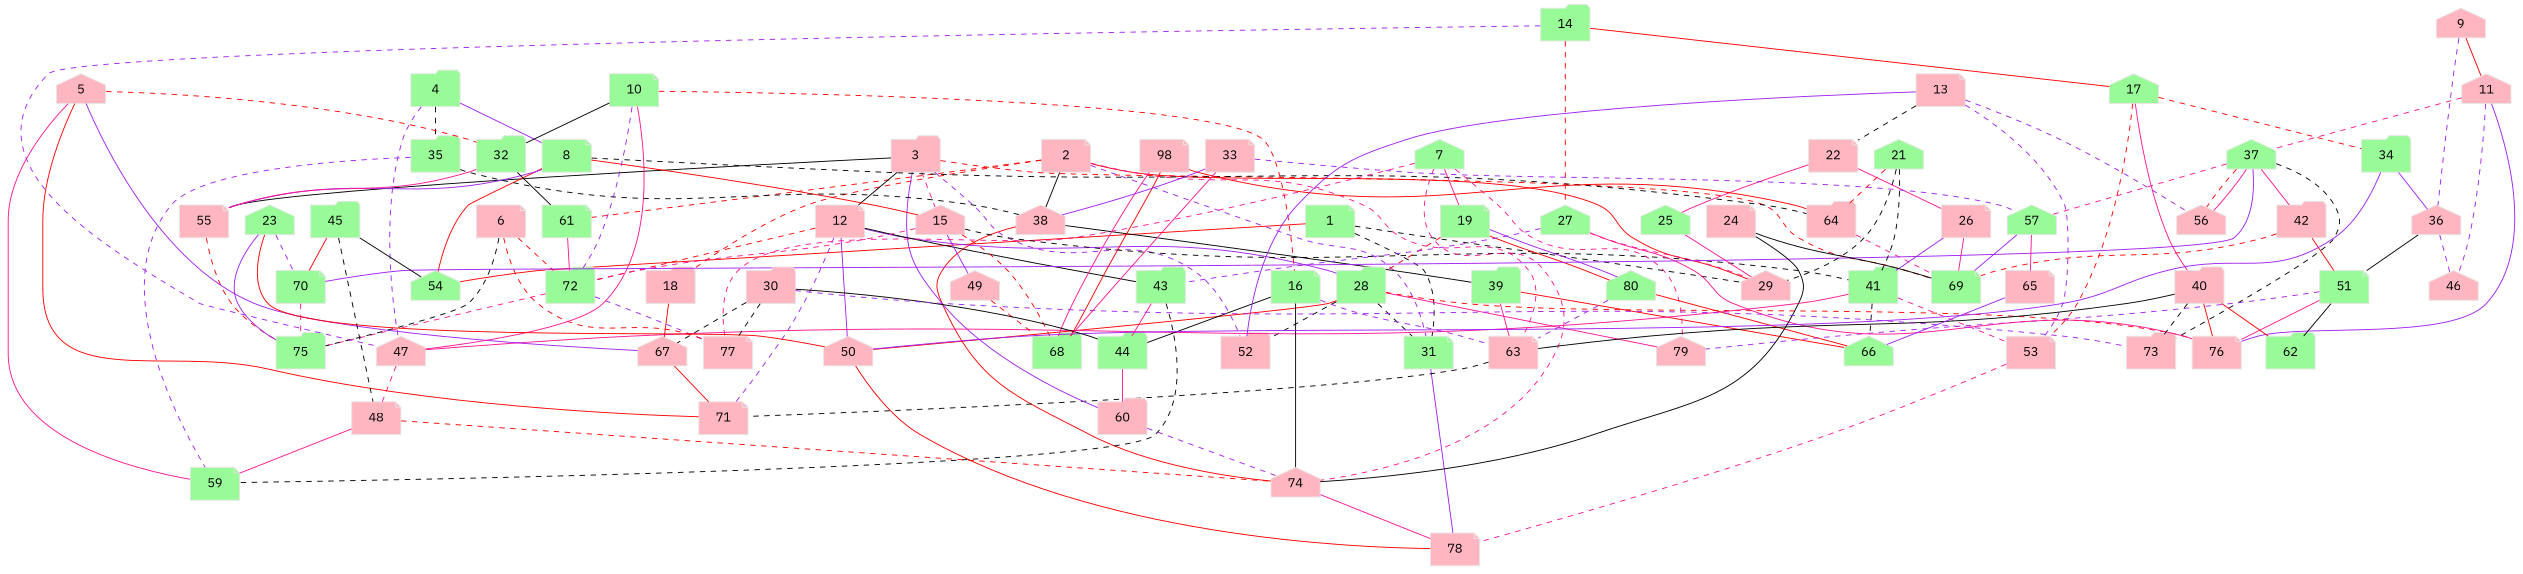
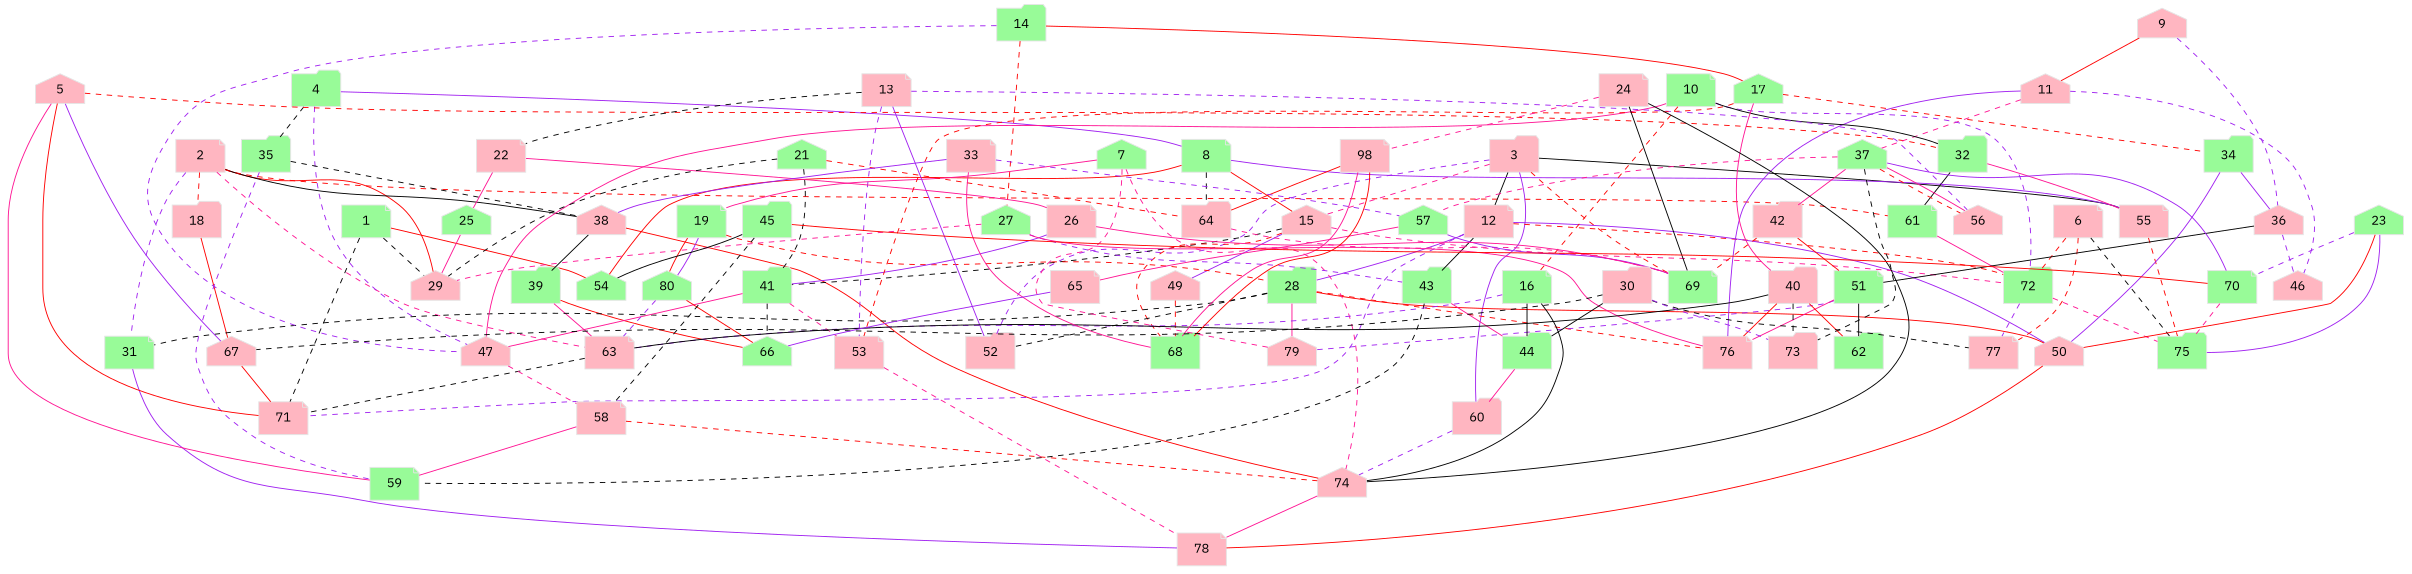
edge "24" -- "98": added
edge "7" -- "77": removed
edge "1" -- "31": now "1" -- "71"
node "48": label "48" -> "58"
